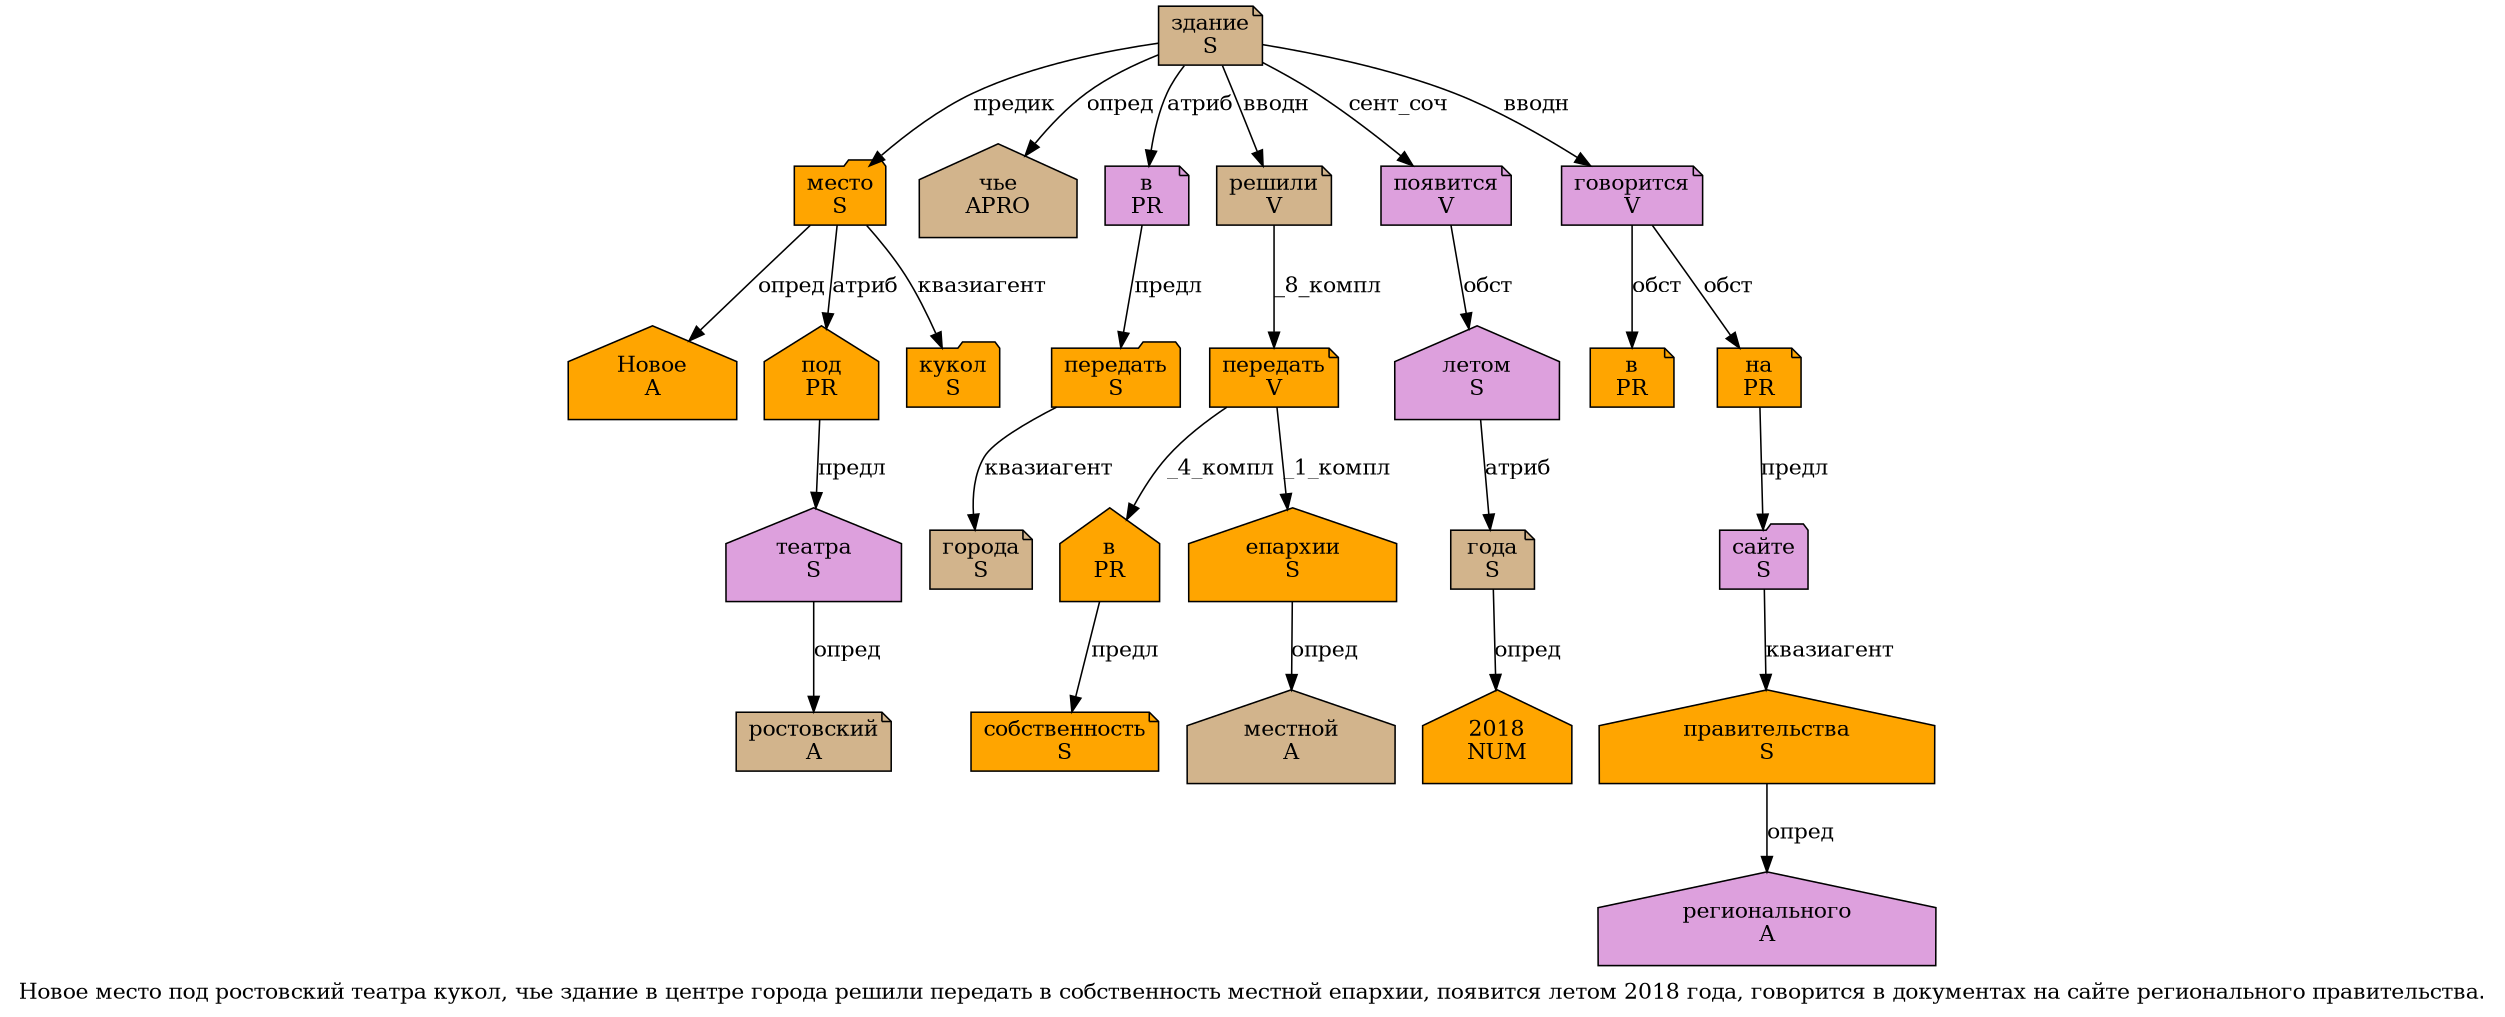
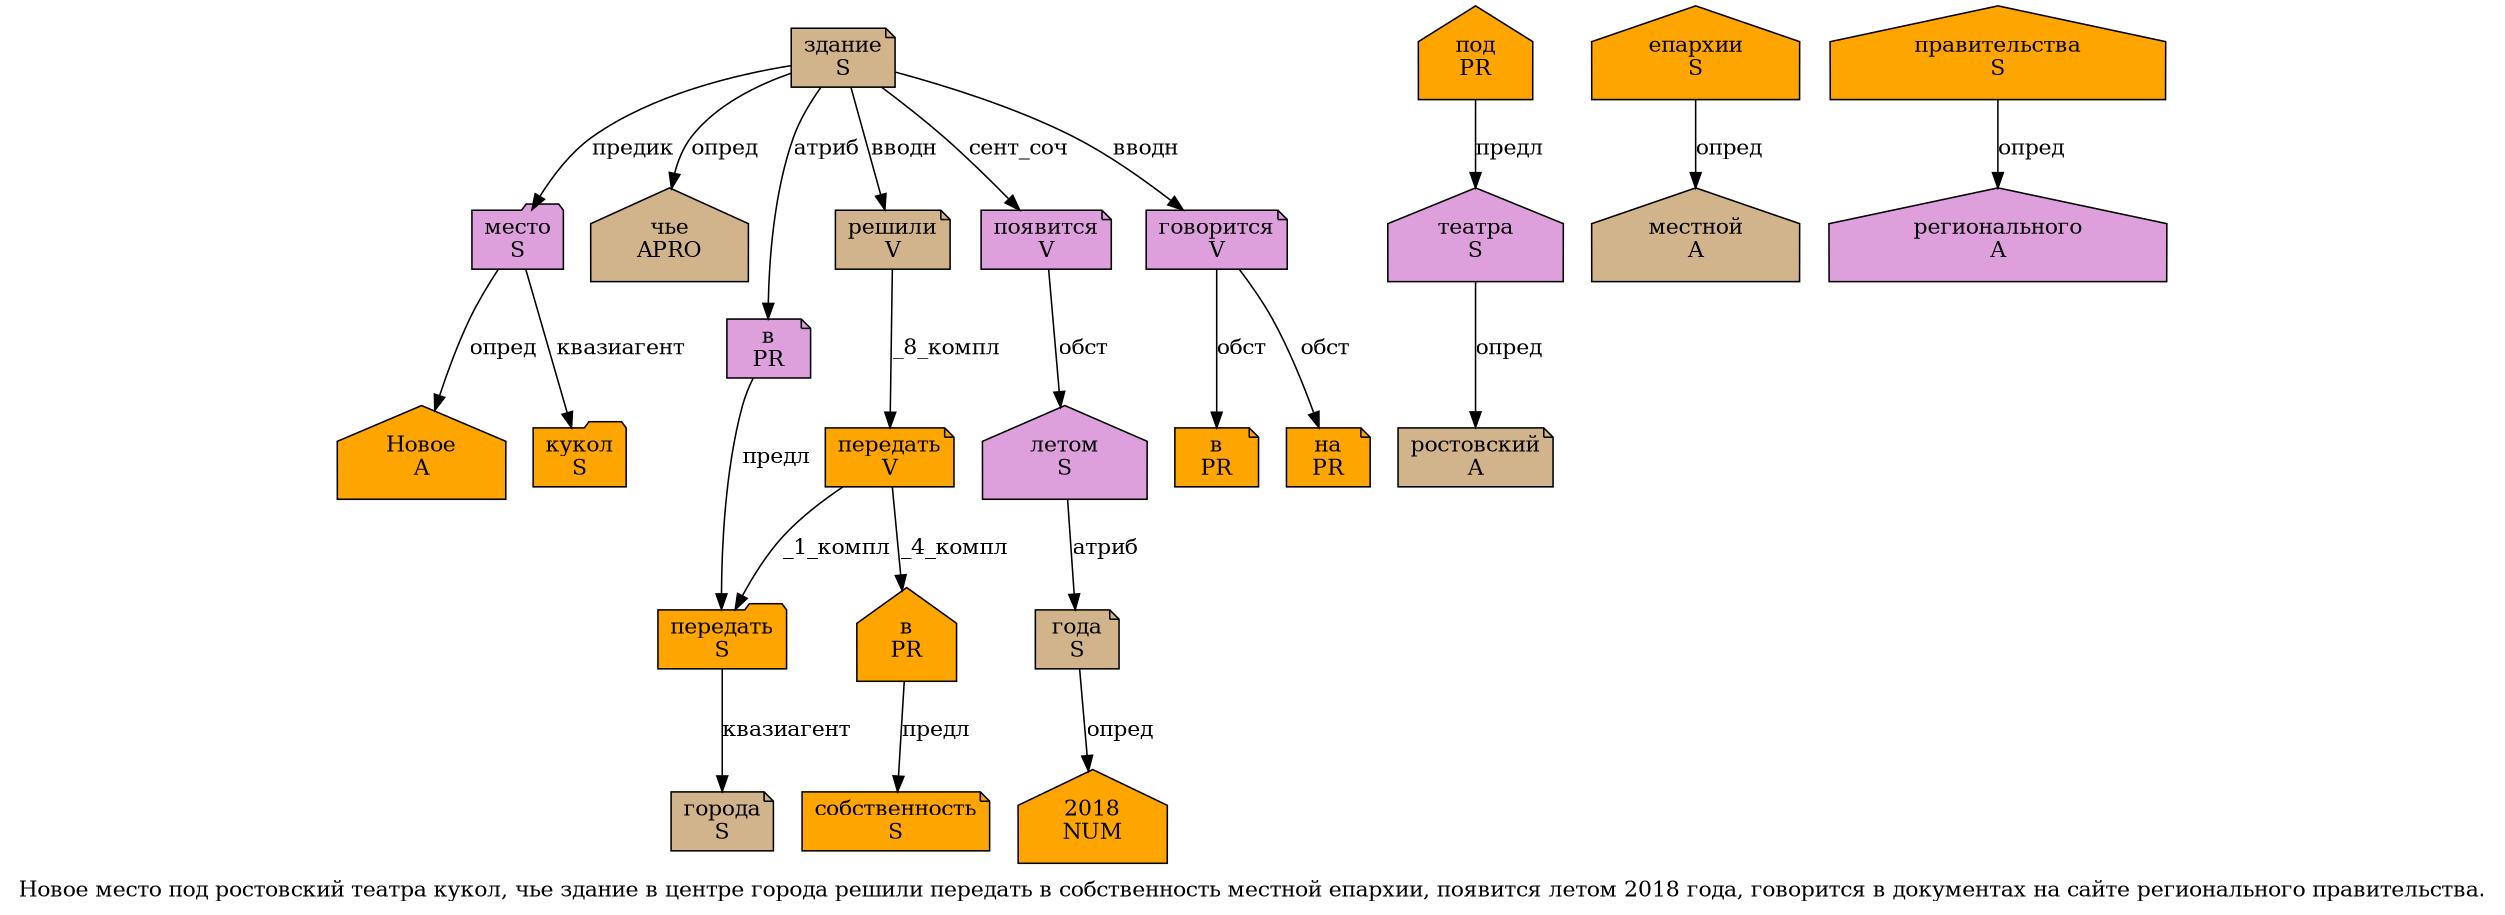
node "место S": fillcolor orange -> plum
edge "место S" -> "под PR": removed, label "атриб"
edge "передать V" -> "епархии S": now "передать V" -> "передать S"
node "сайте S": removed
